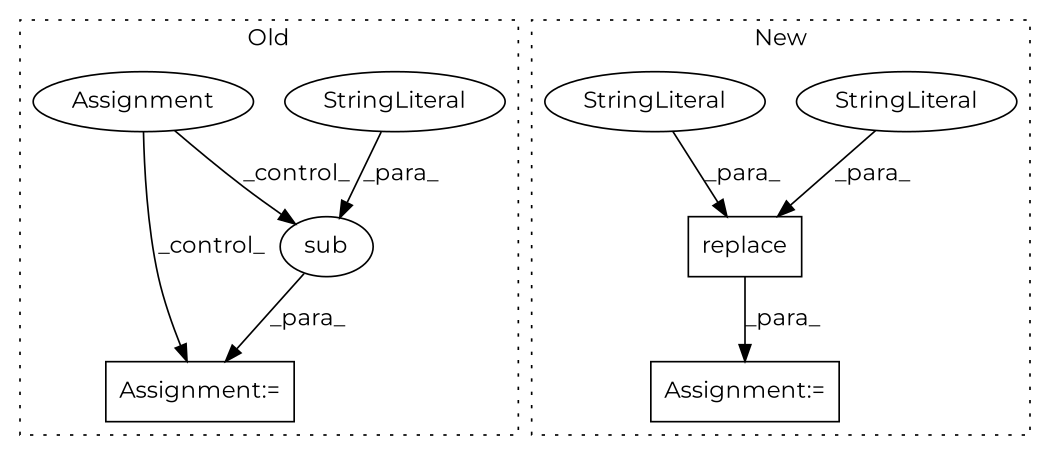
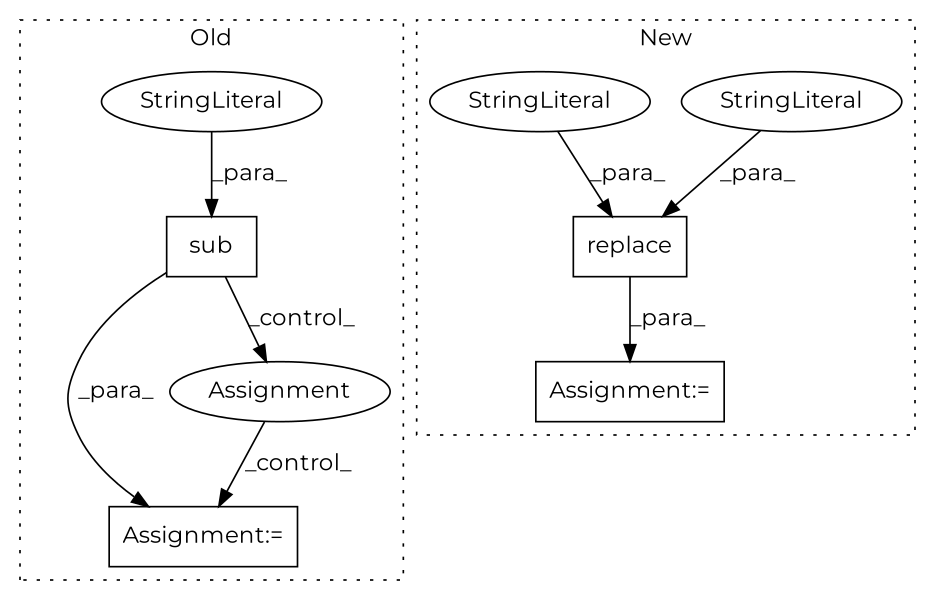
edge "Assignment" -> "sub": reversed
node "sub": shape ellipse -> box
